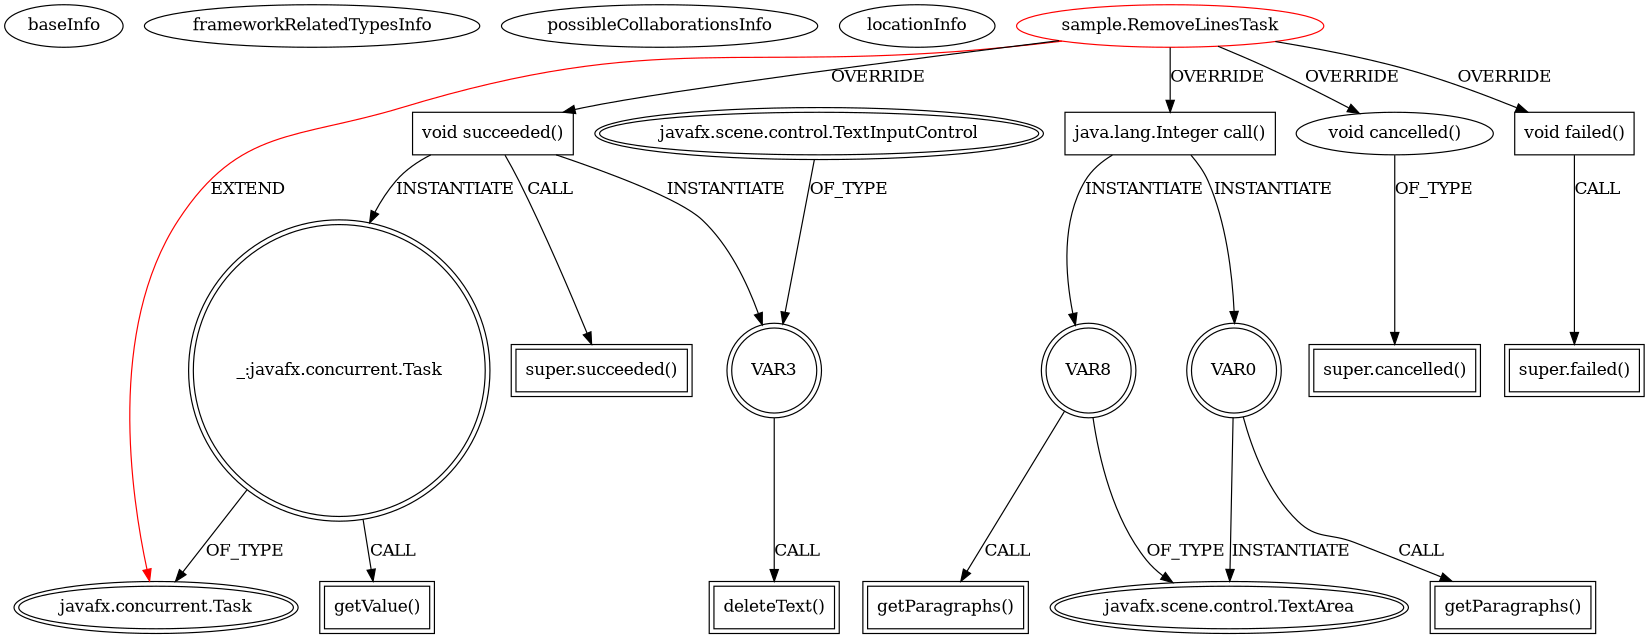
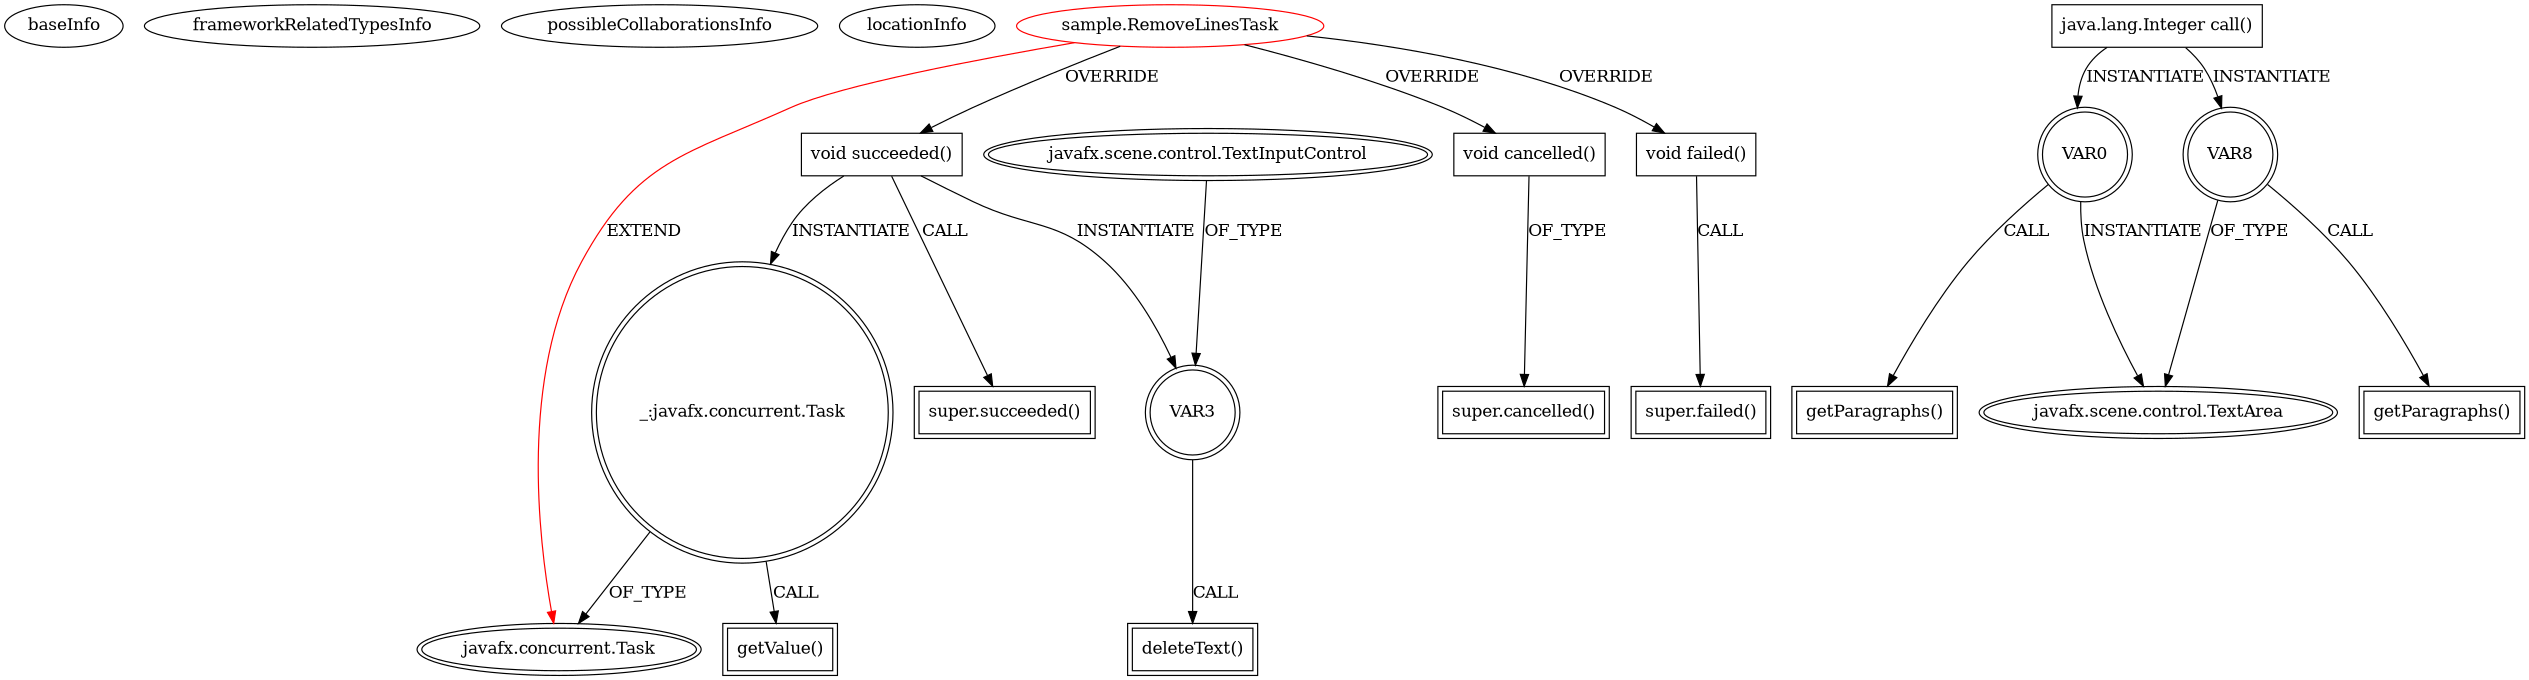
edge "sample.RemoveLinesTask" -> "java.lang.Integer call()": removed, label "OVERRIDE"
node "void cancelled()": shape ellipse -> box
